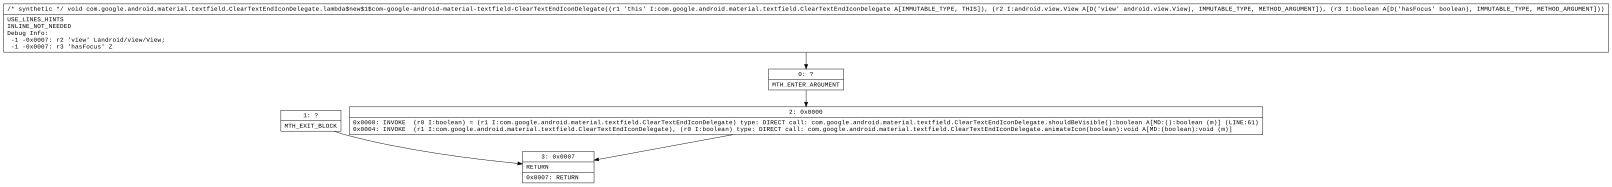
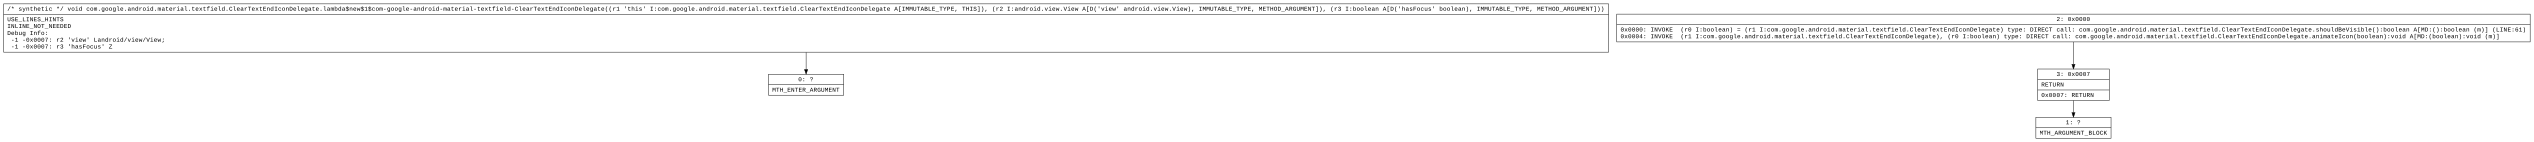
edge "0: ?" -> "2: 0x0000": removed
node "1: ?": text "MTH_EXIT_BLOCK" -> "MTH_ARGUMENT_BLOCK"
edge "1: ?" -> "3: 0x0007": reversed
